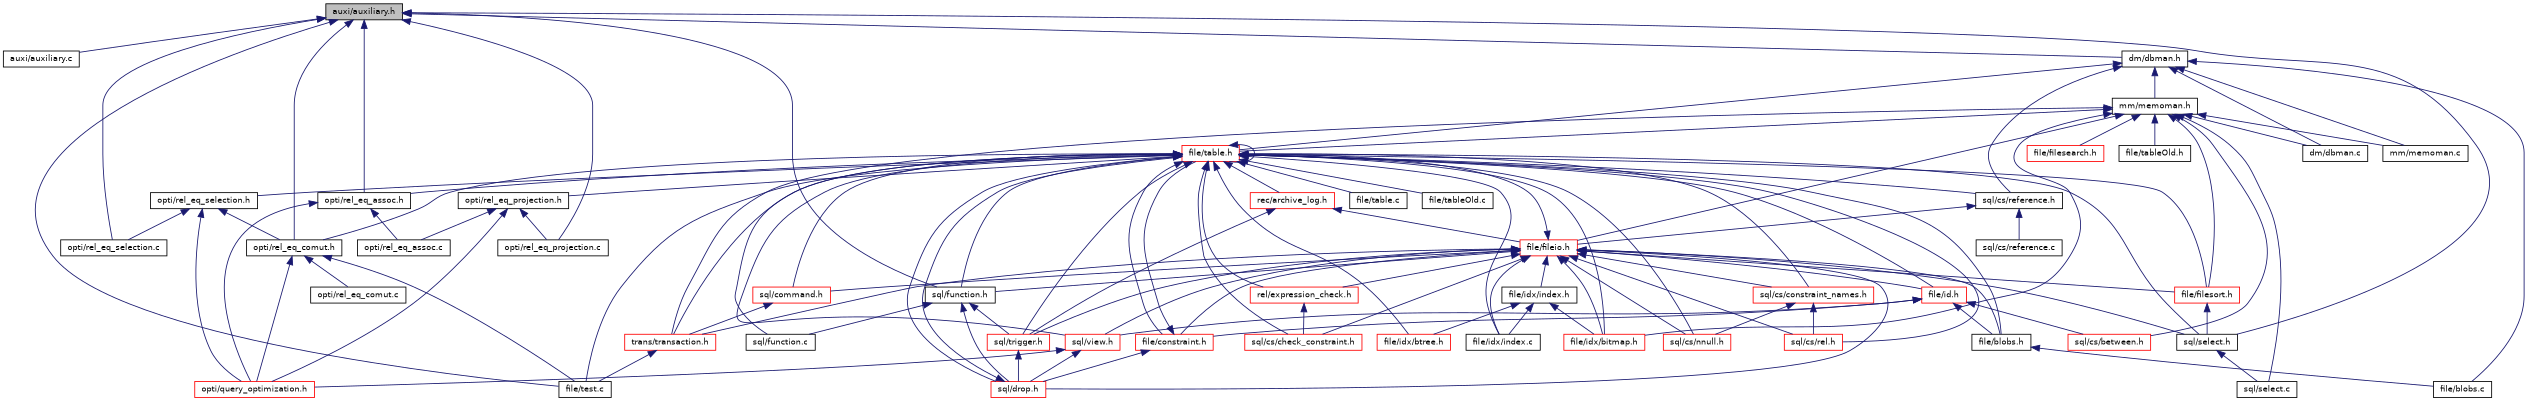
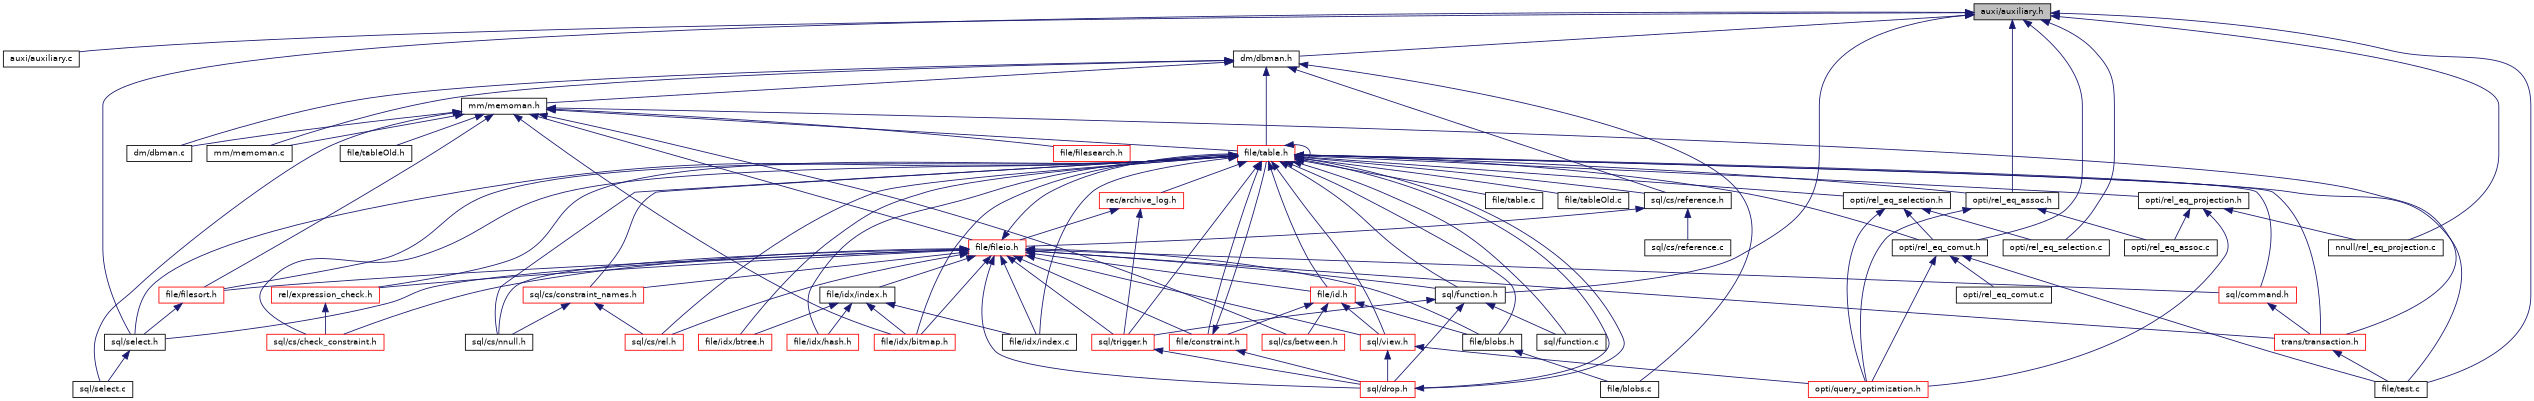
node "opti/rel_eq_projection.c": label "opti/rel_eq_projection.c" -> "nnull/rel_eq_projection.c"
node "file/idx/hash.h": added
node "sql/cs/nnull.h": color red -> black
